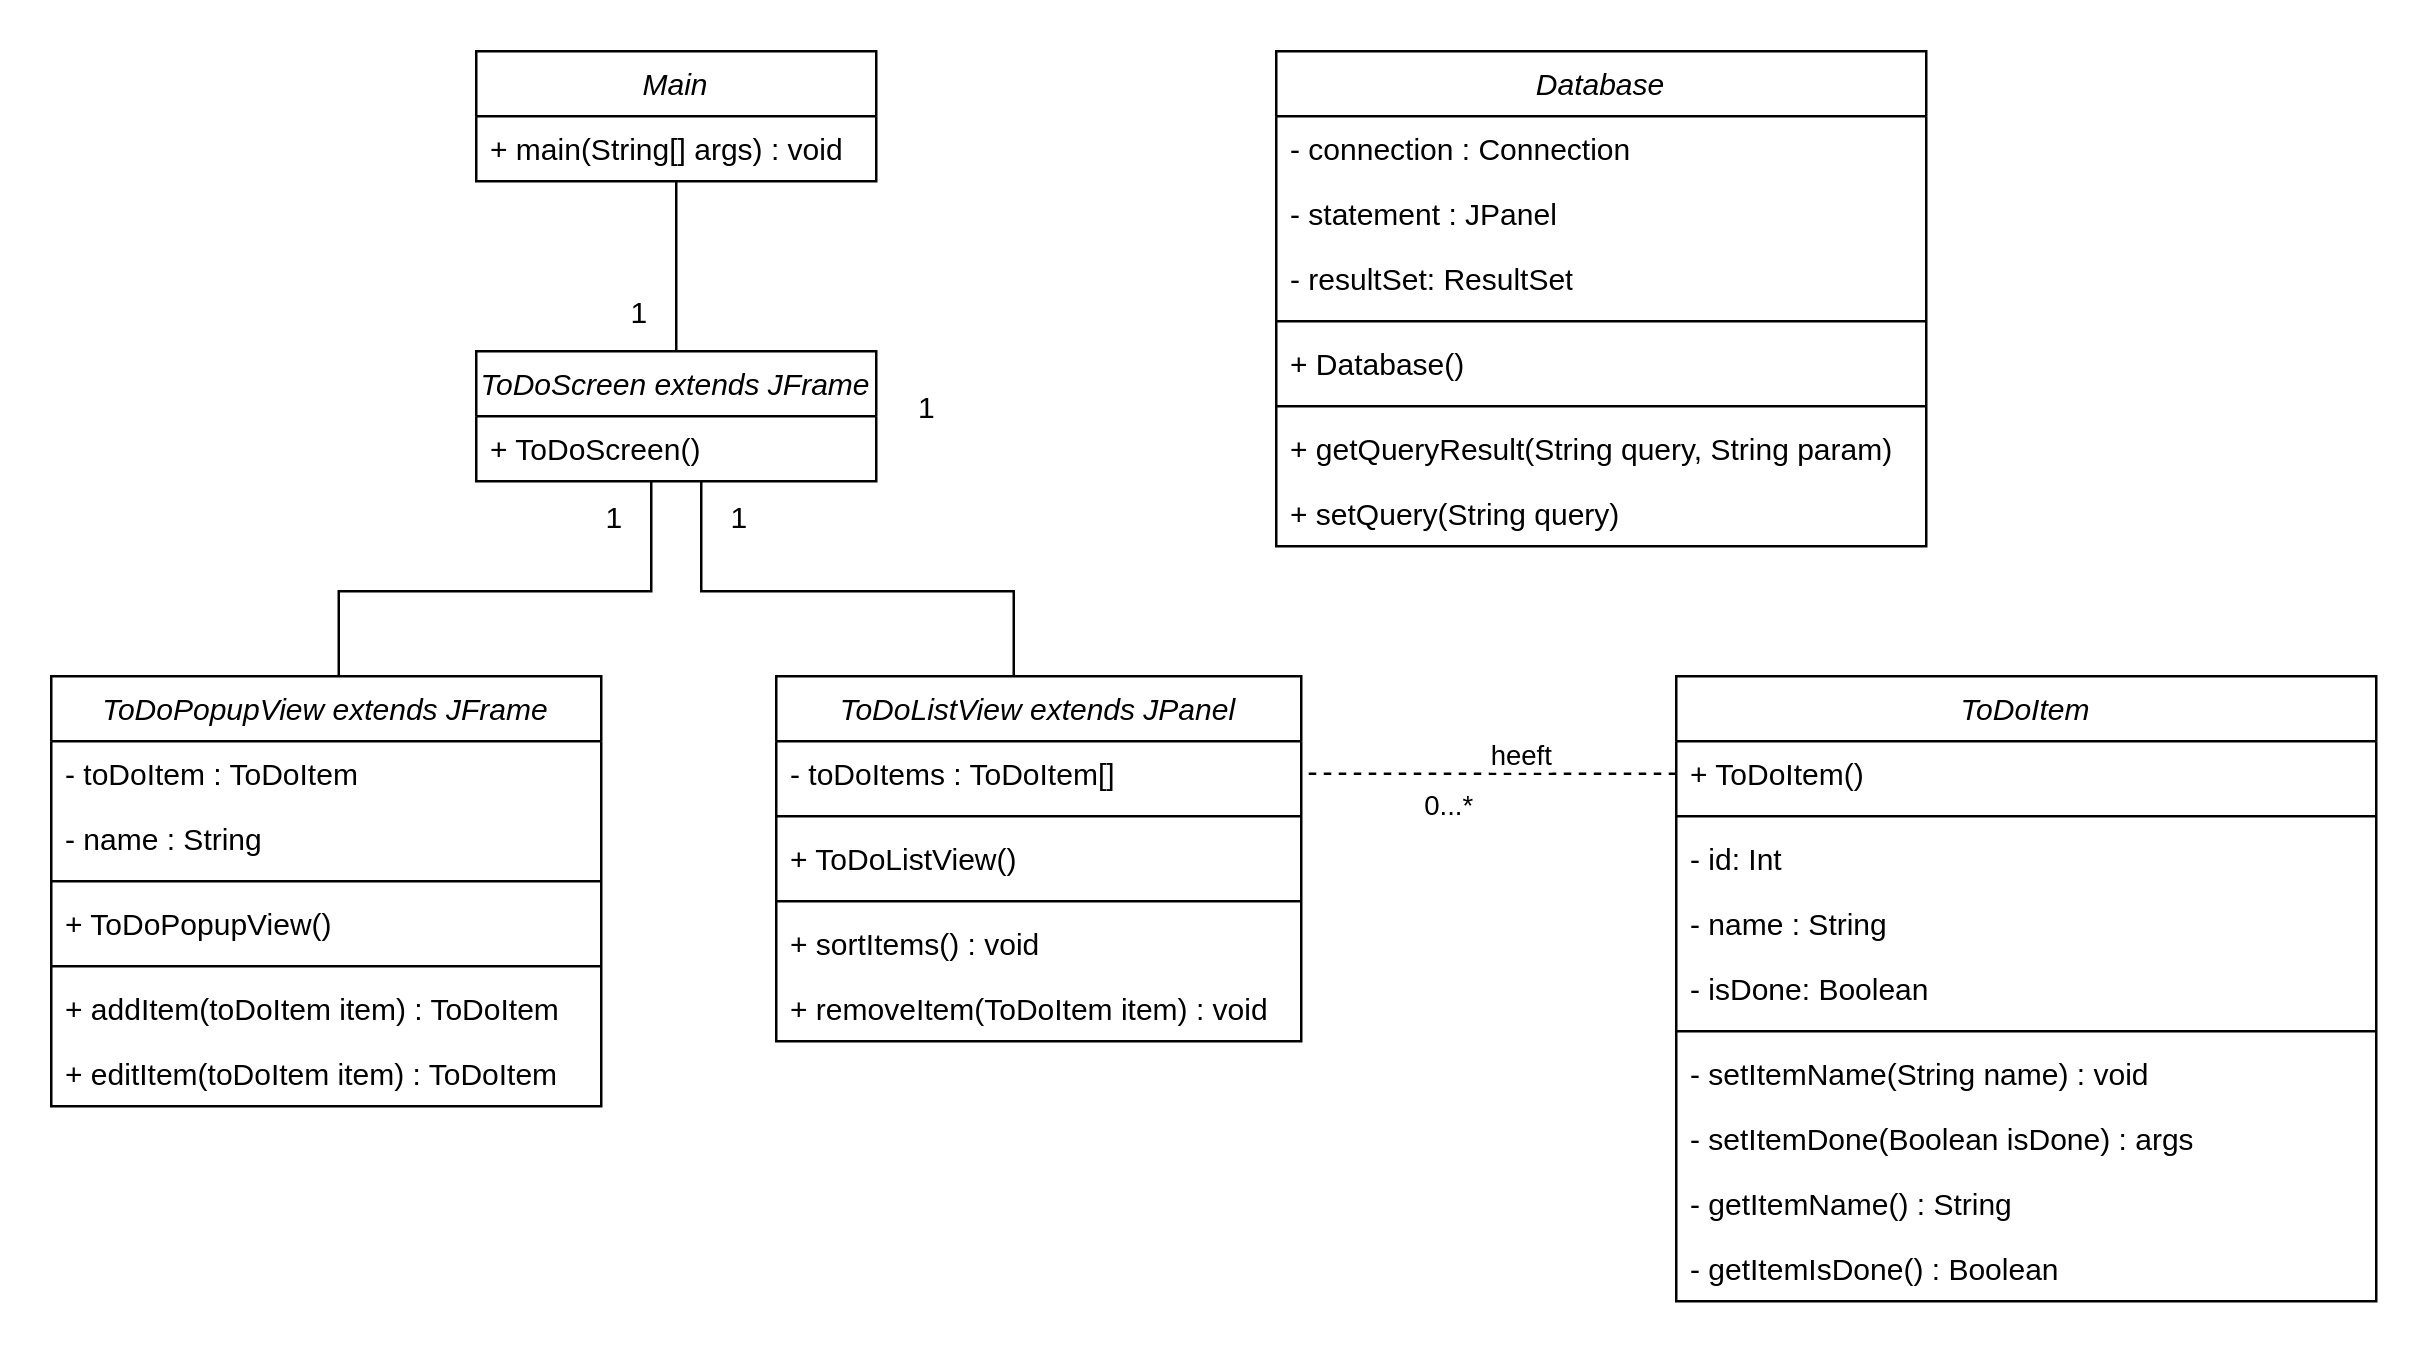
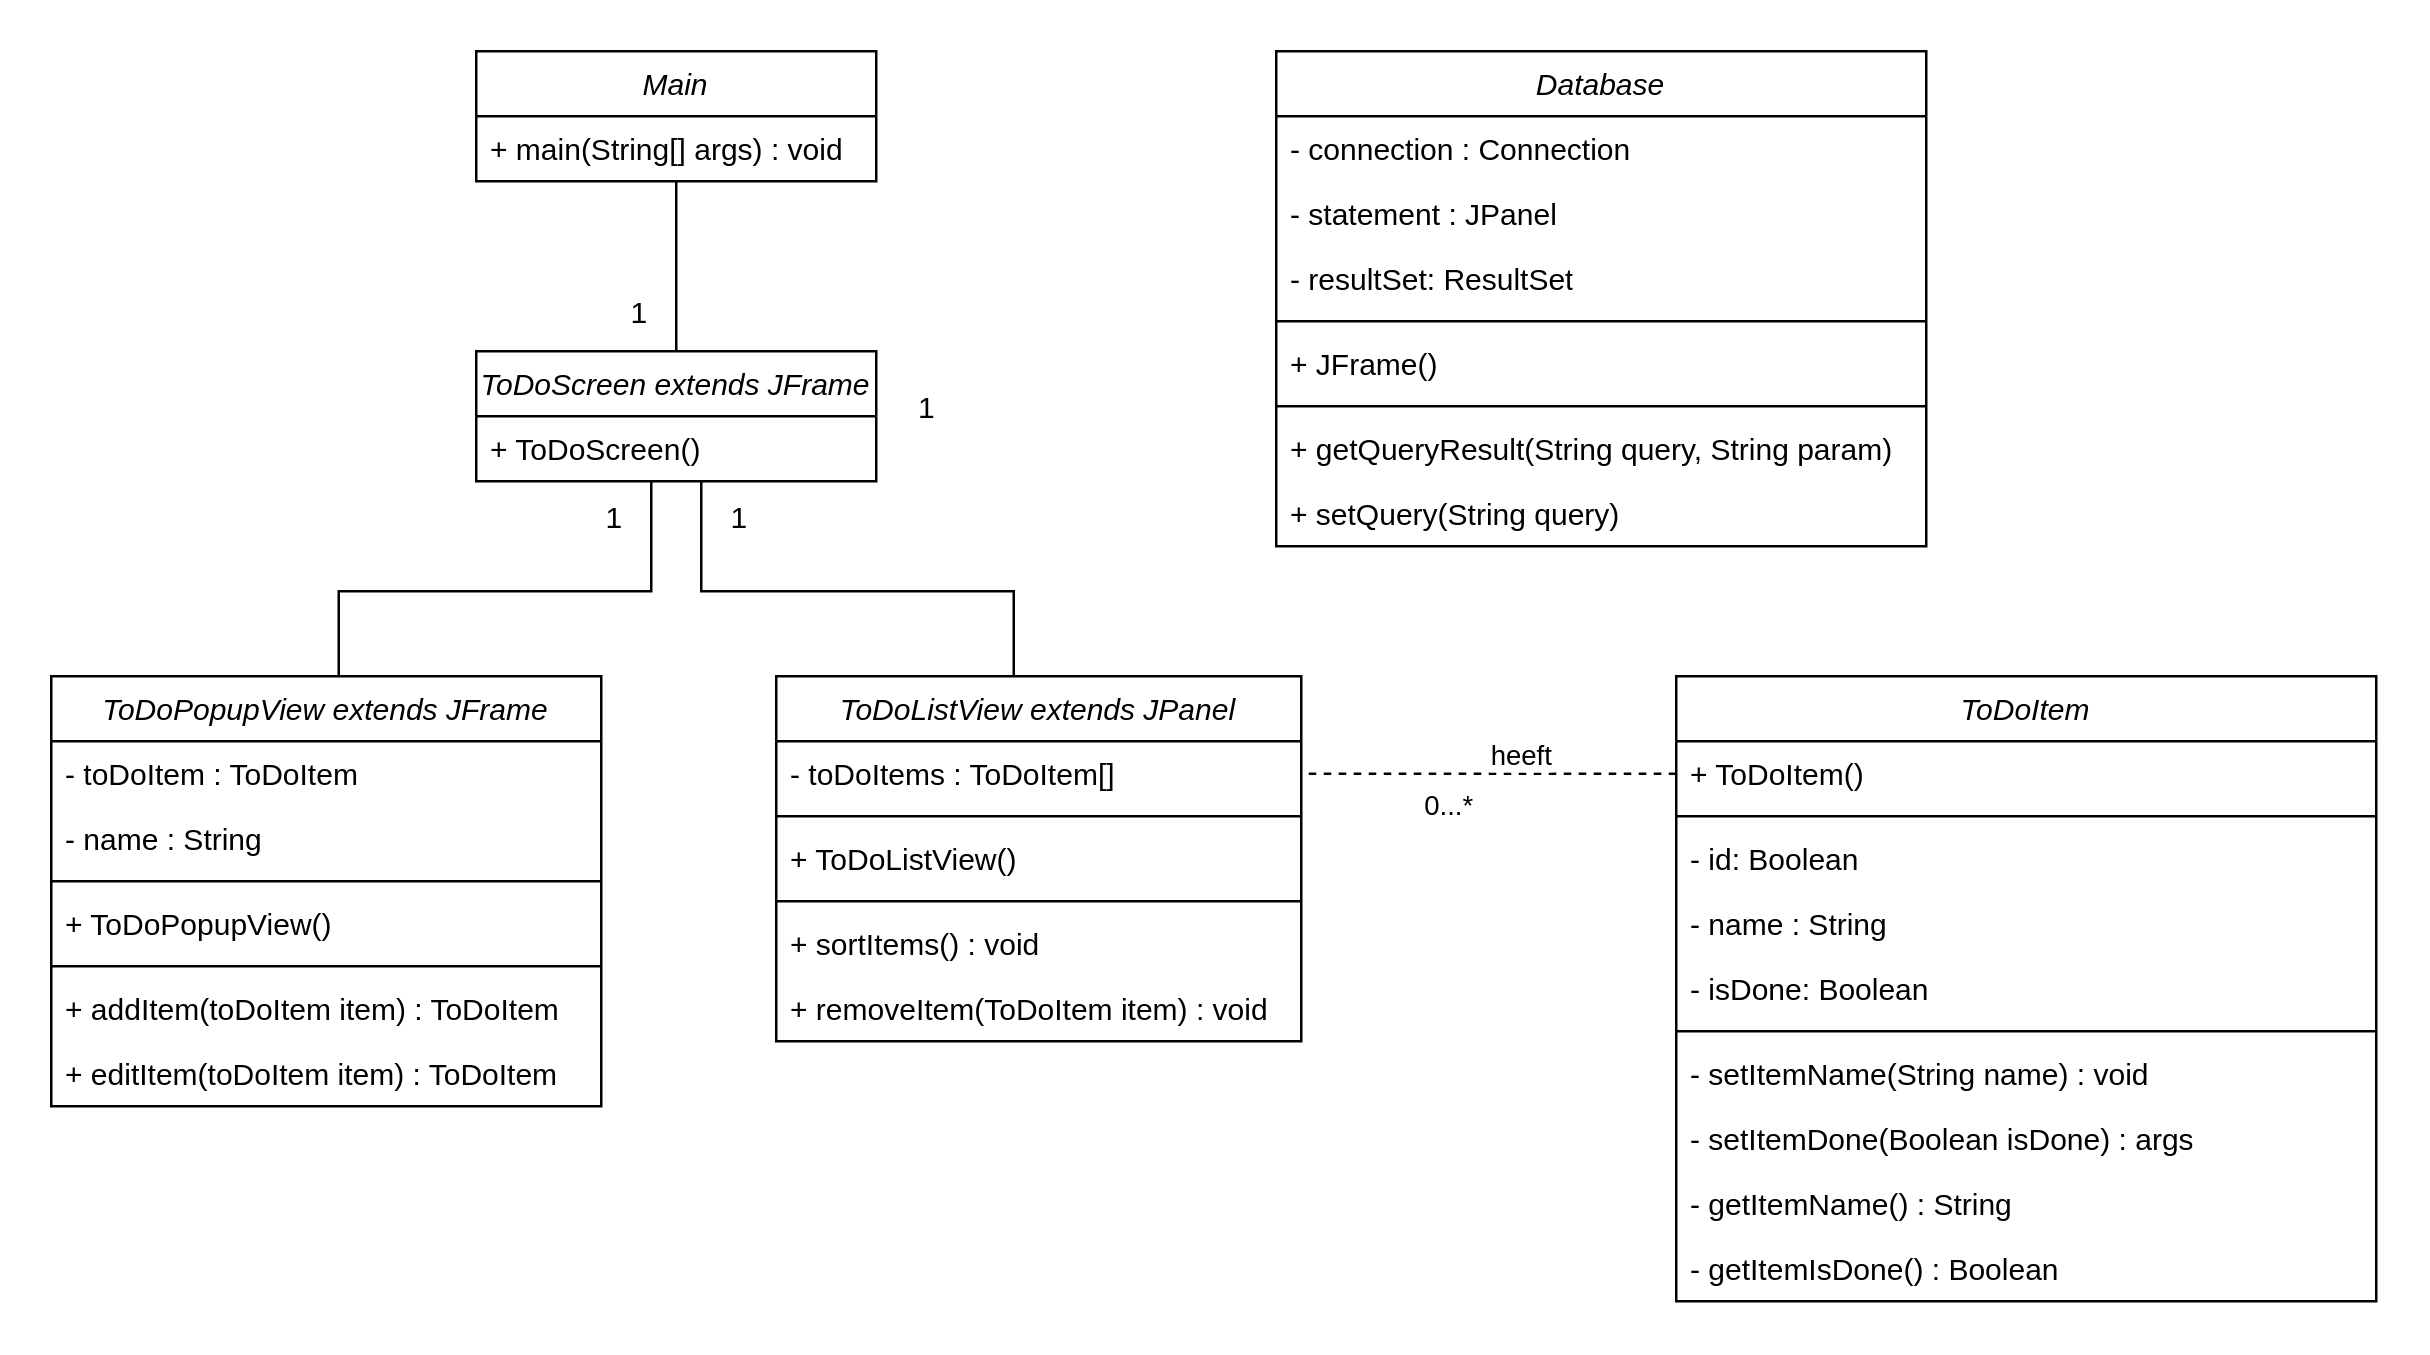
node "+ Database()": label "+ Database()" -> "+ JFrame()"
node "- id: Int": label "- id: Int" -> "- id: Boolean"
